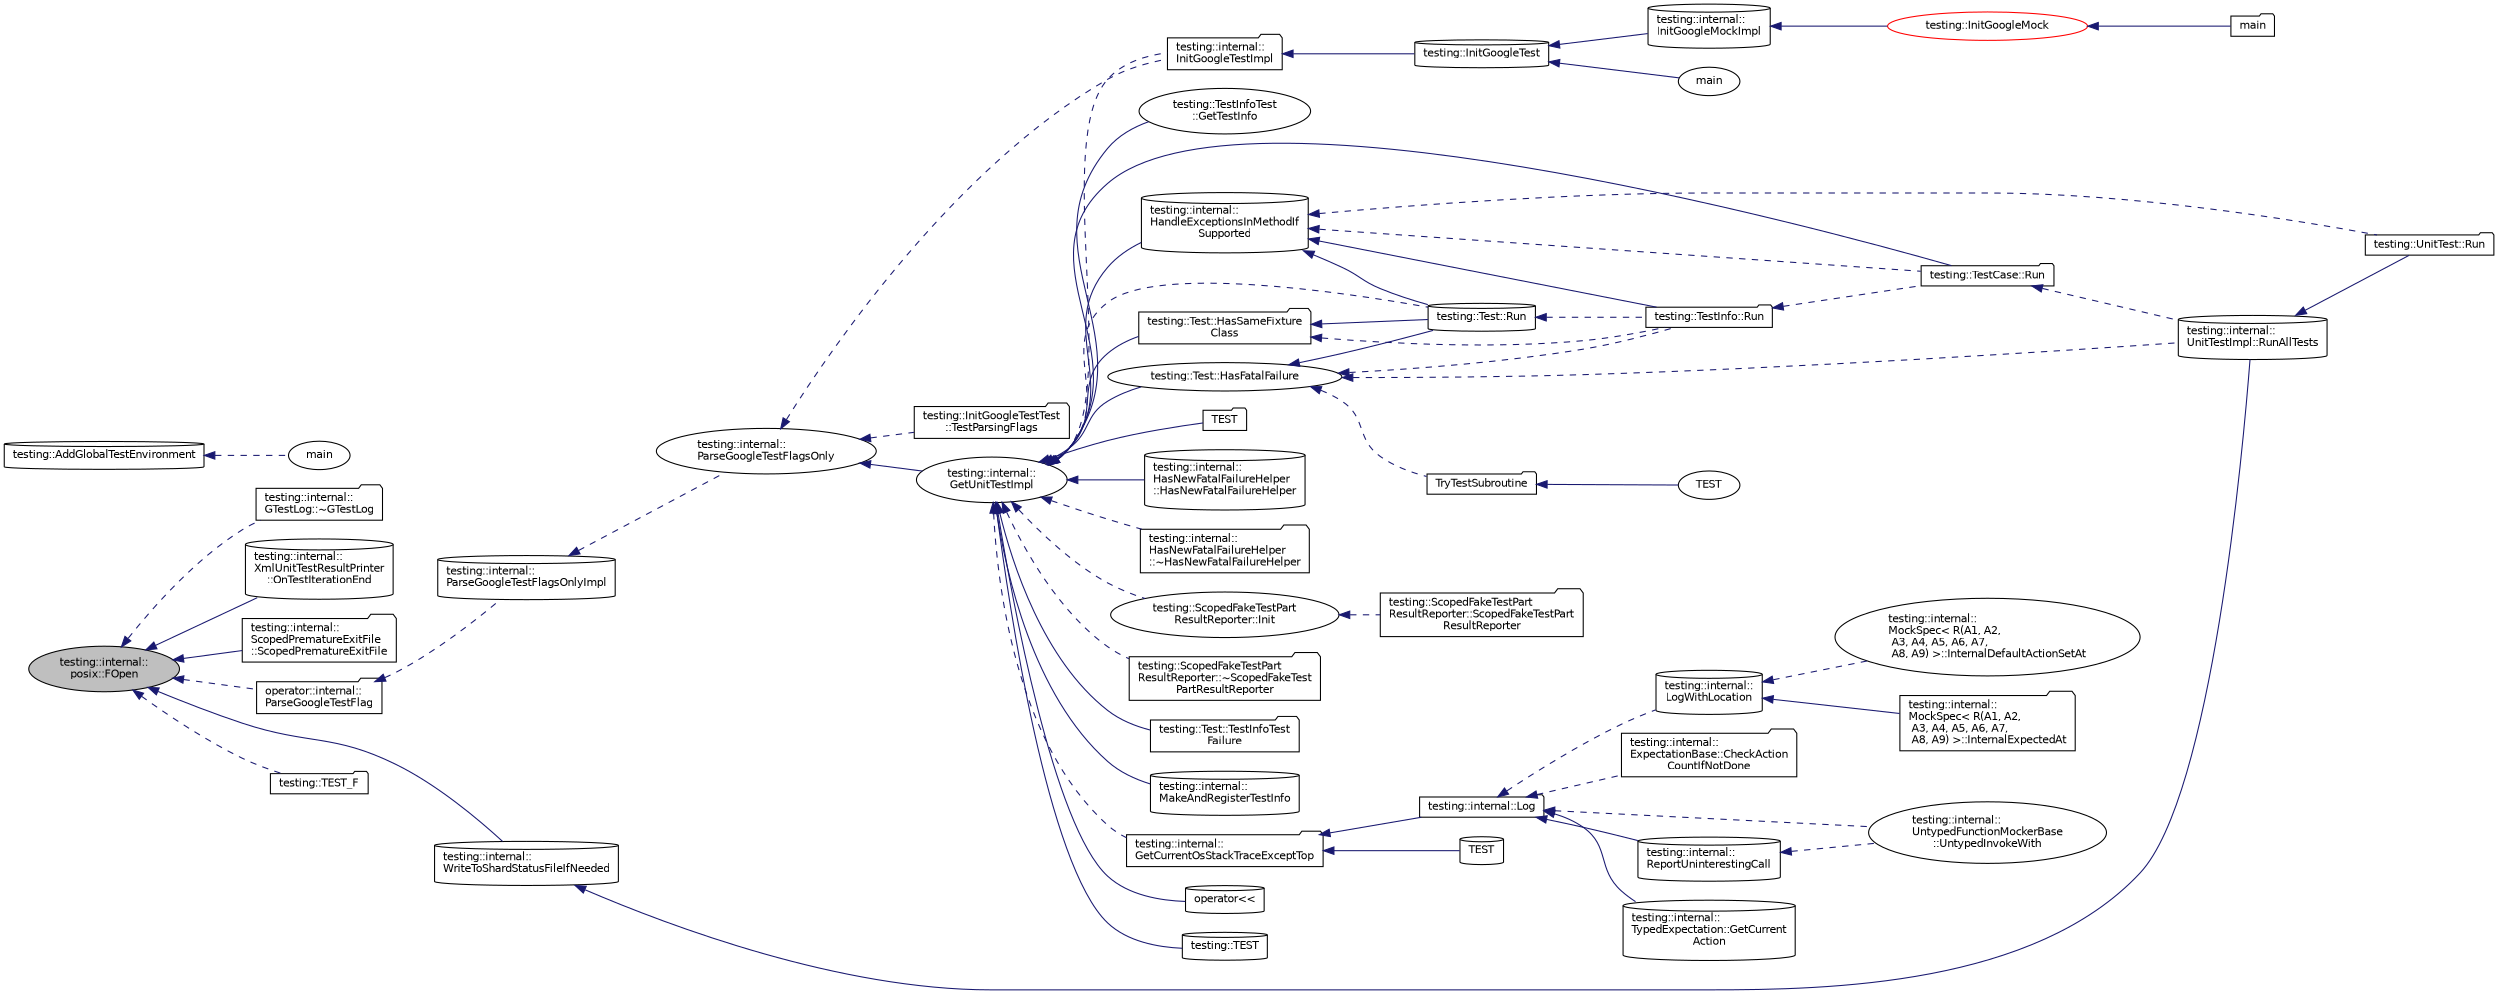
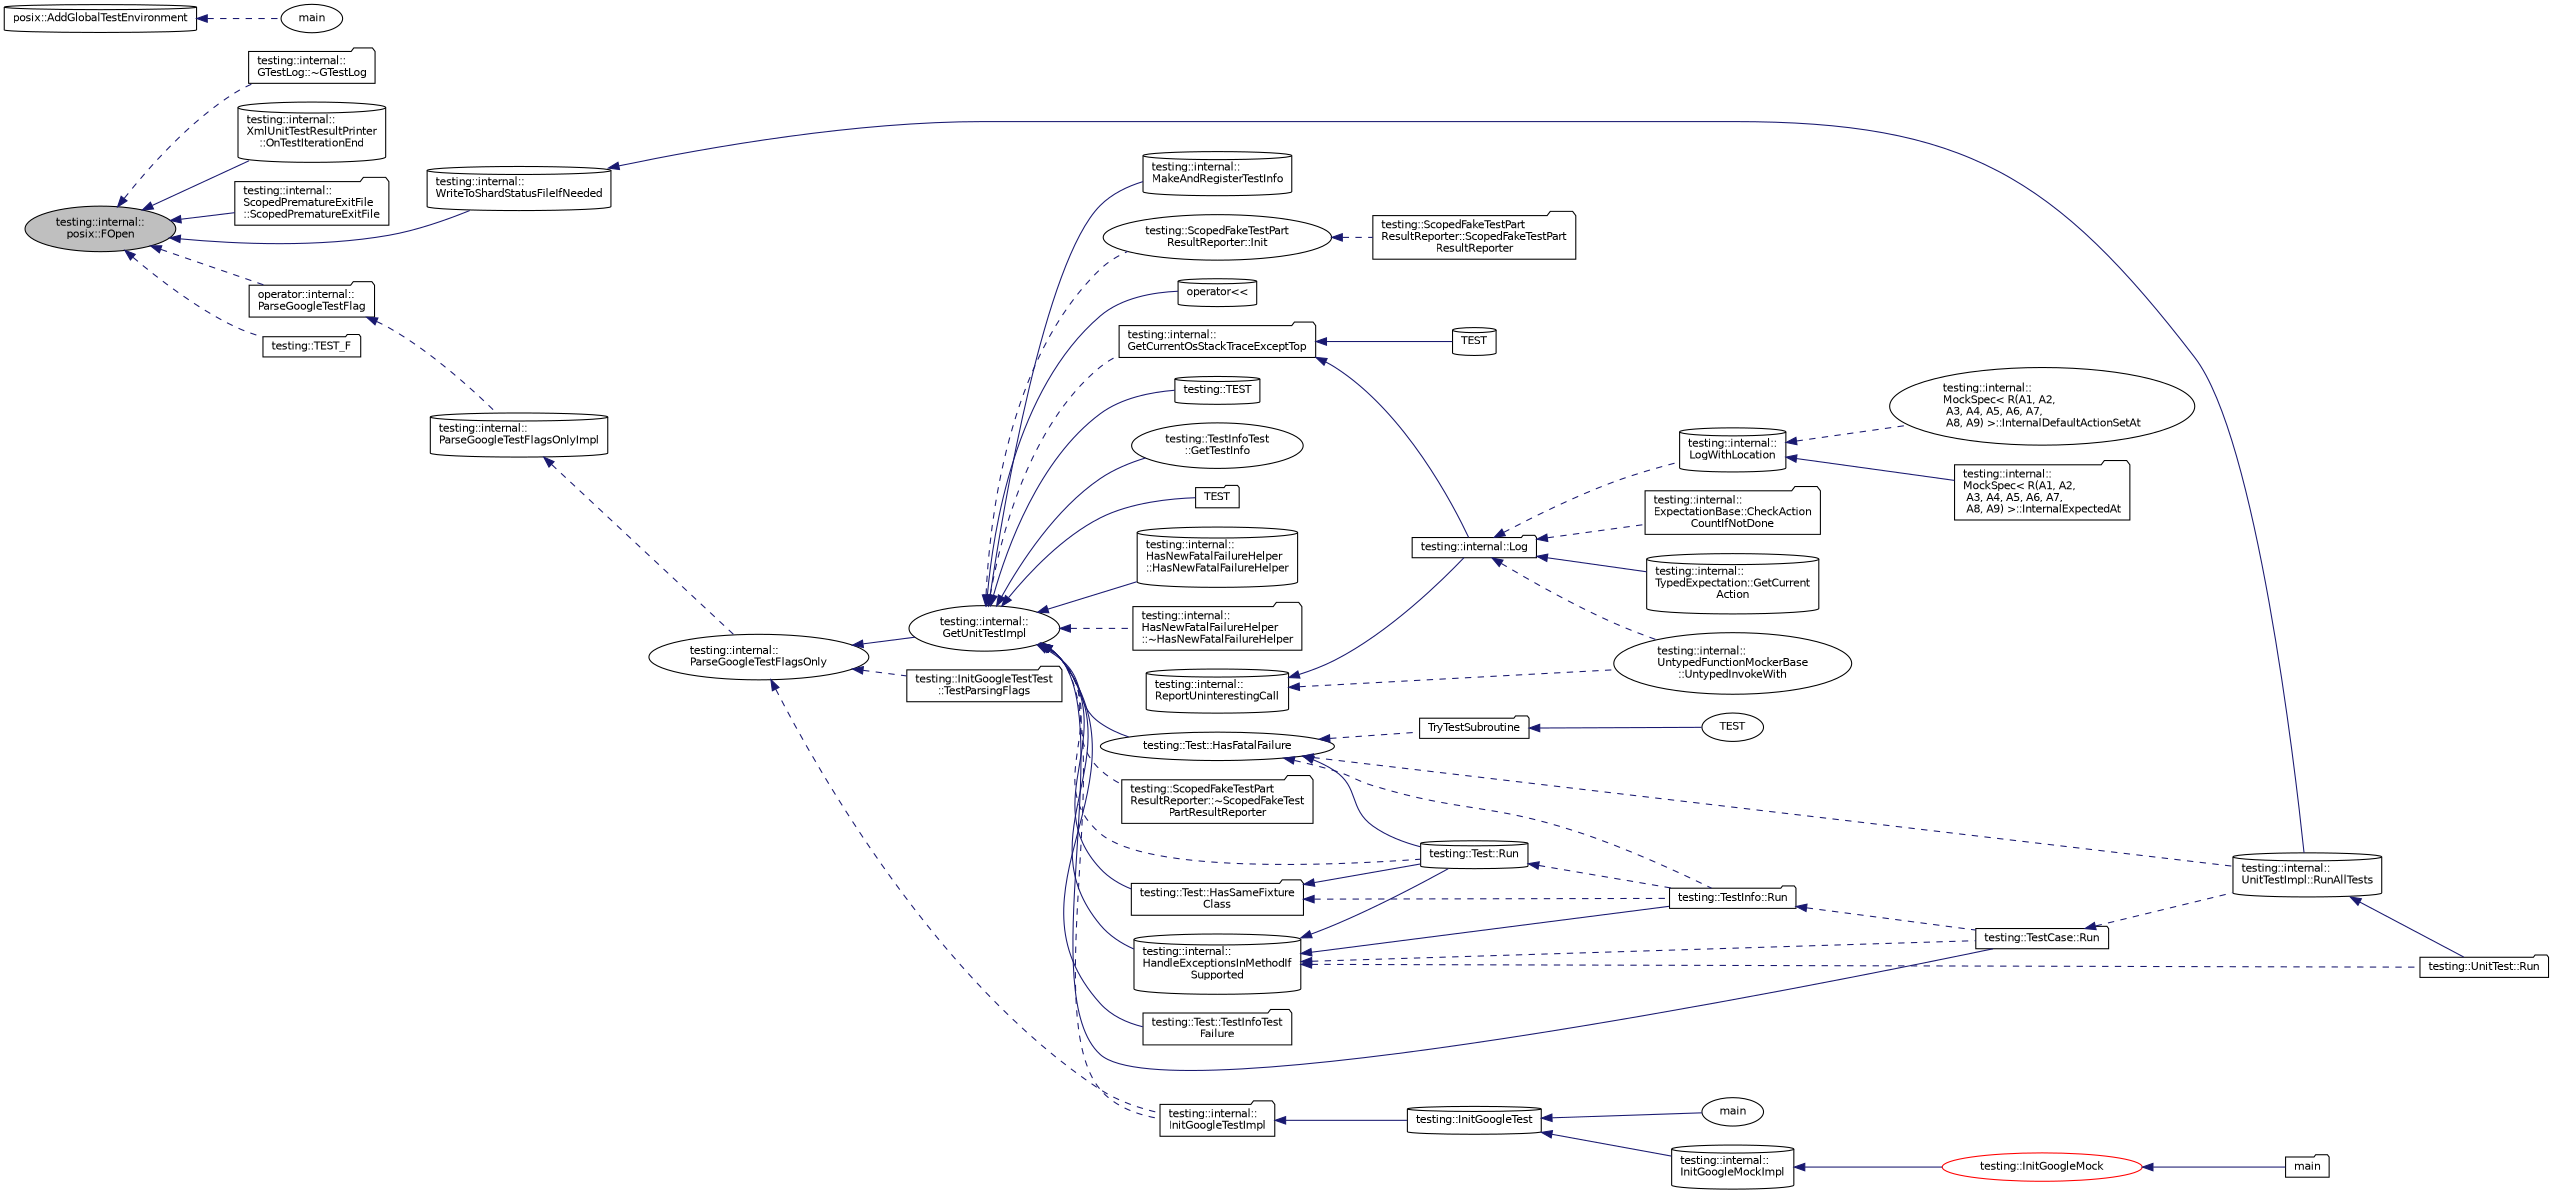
node "testing::AddGlobalTestEnvironment": label "testing::AddGlobalTestEnvironment" -> "posix::AddGlobalTestEnvironment"
edge "testing::internal:: ReportUninterestingCall" -> "testing::internal::Log": reversed
